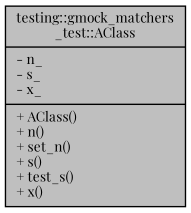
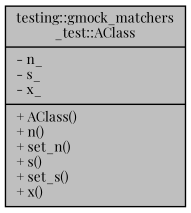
node "testing::gmock_matchers": text "+ test_s()" -> "+ set_s()"
